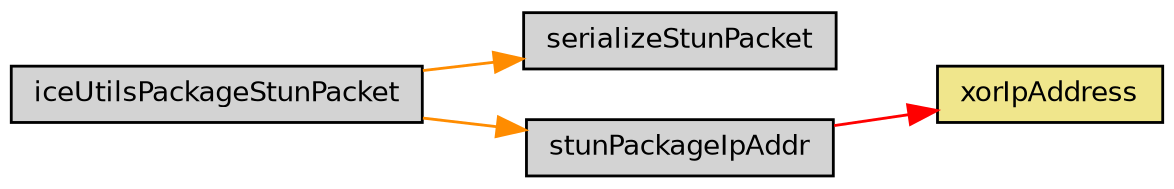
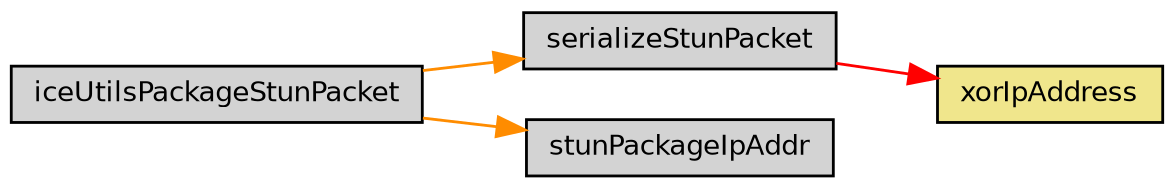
edge "stunPackageIpAddr" -> "xorIpAddress": now "serializeStunPacket" -> "xorIpAddress"
